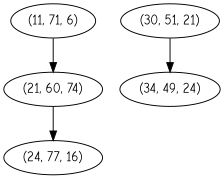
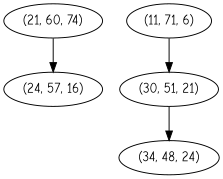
edge "(11, 71, 6)" -> "(21, 60, 74)": now "(11, 71, 6)" -> "(30, 51, 21)"
node "(34, 49, 24)": label "(34, 49, 24)" -> "(34, 48, 24)"
node "(24, 77, 16)": label "(24, 77, 16)" -> "(24, 57, 16)"
